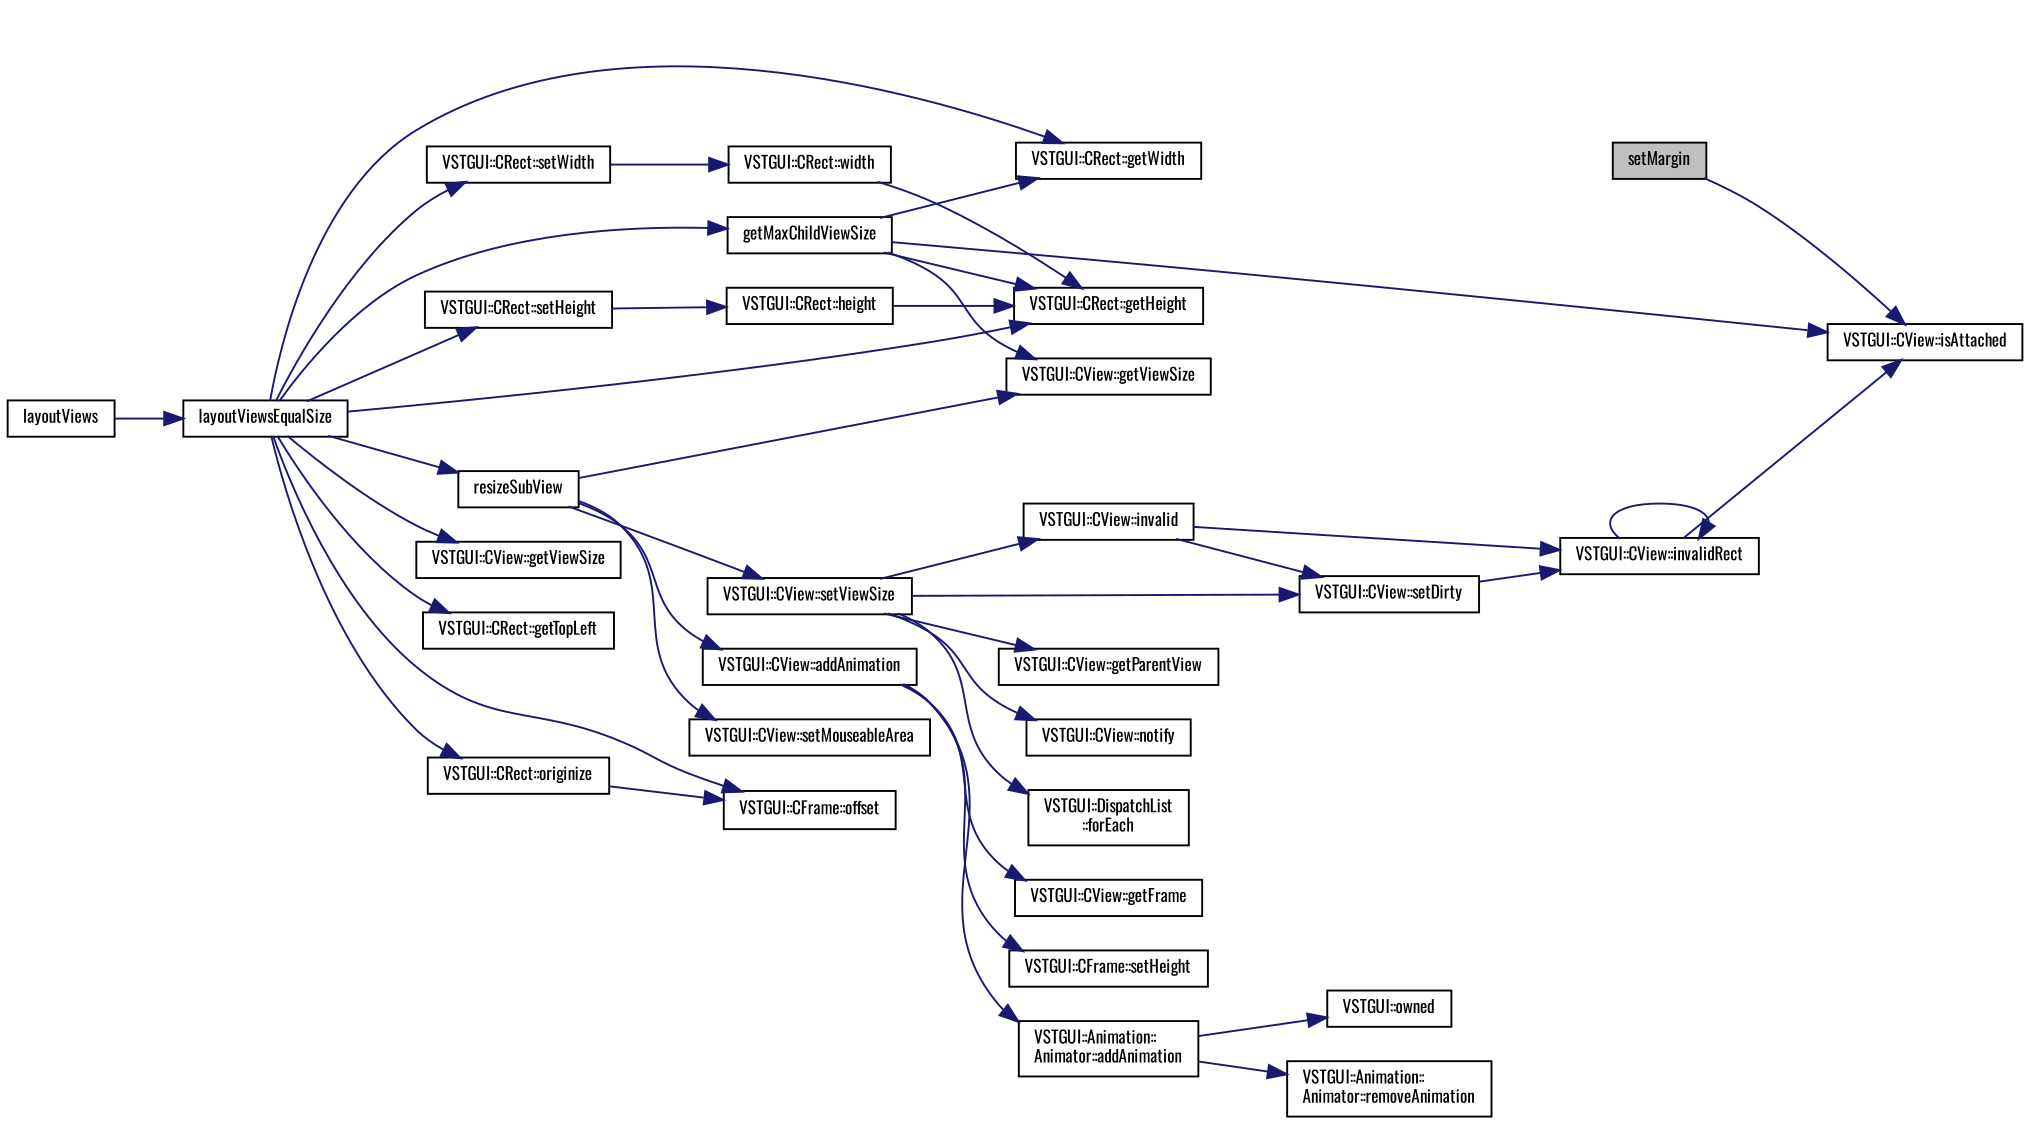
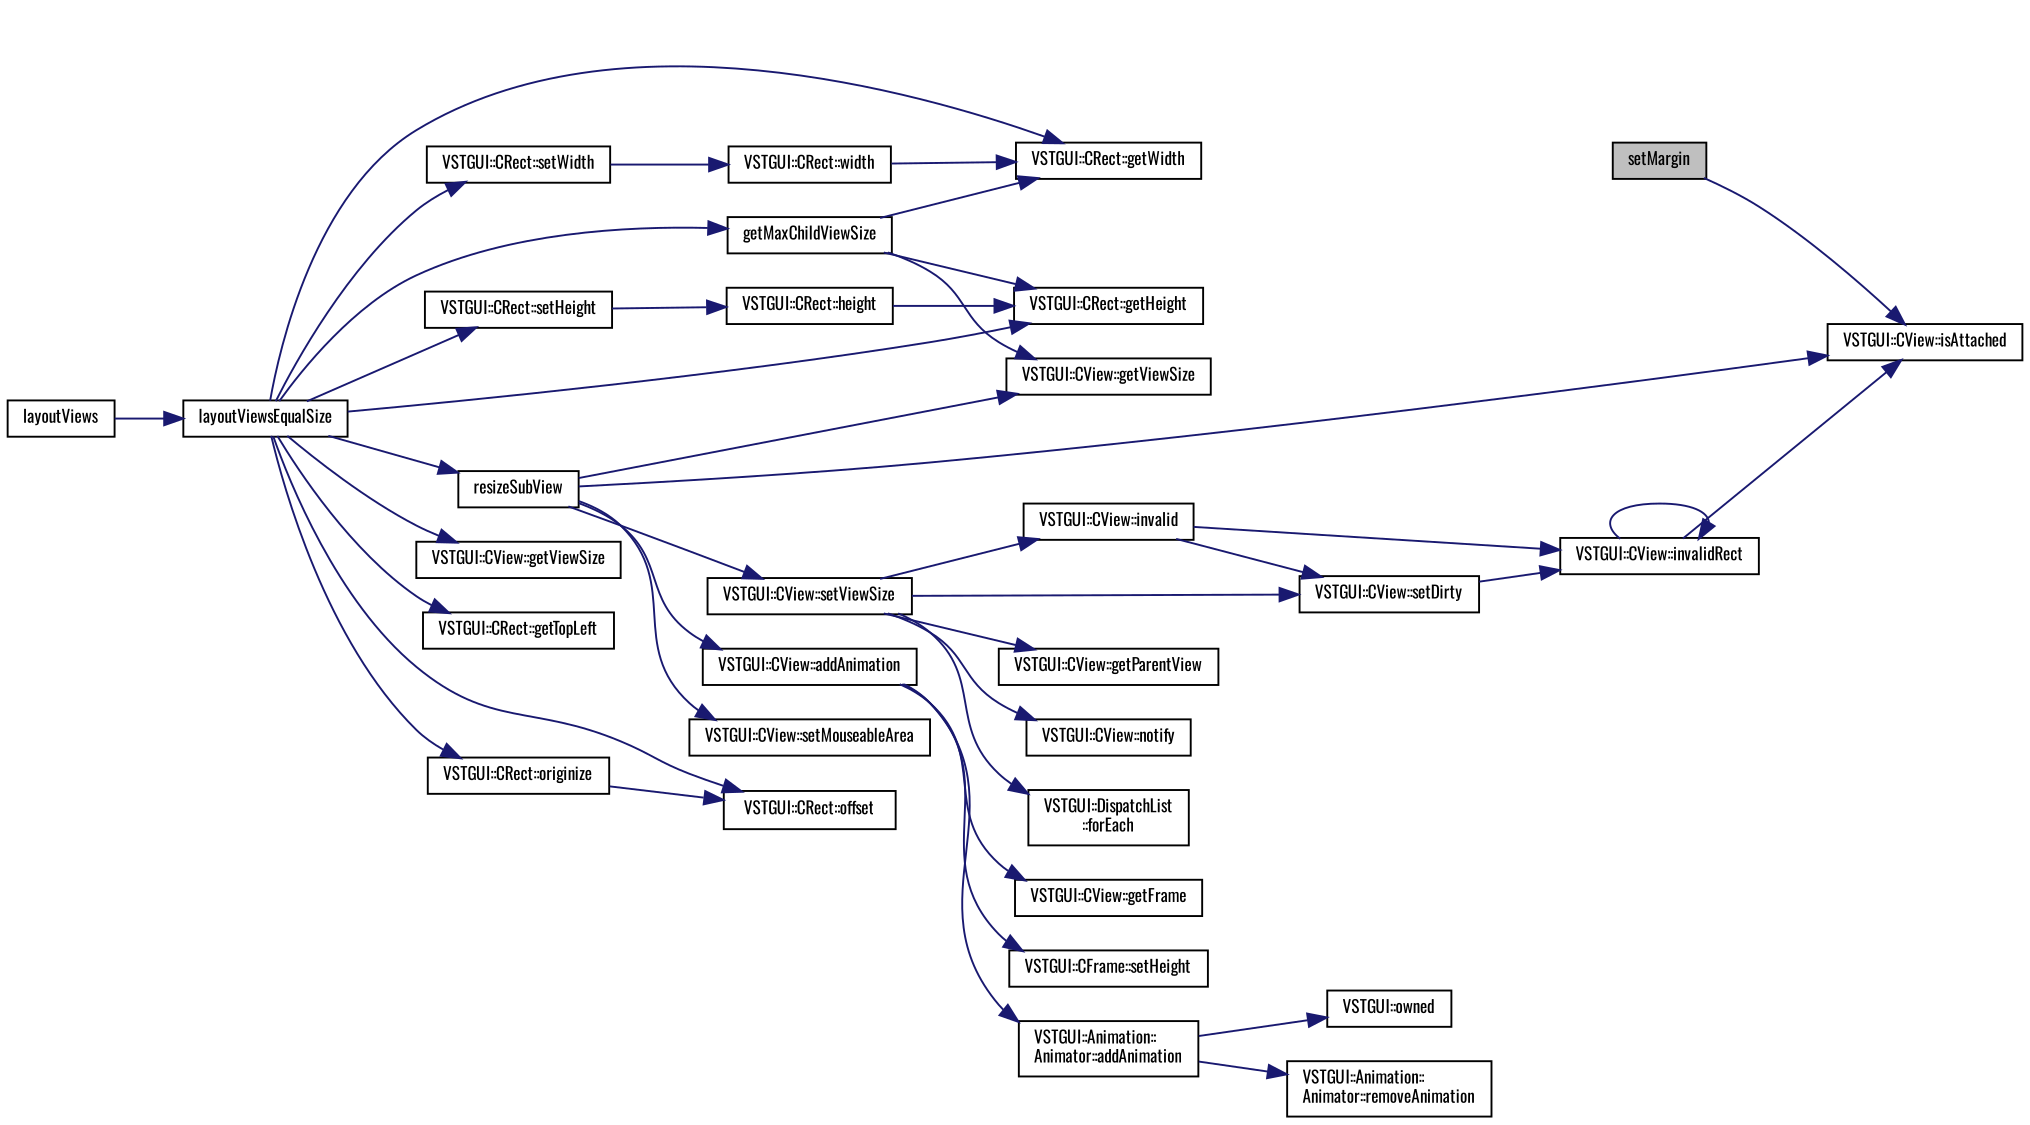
edge "VSTGUI::CRect::width" -> "VSTGUI::CRect::getHeight": now "VSTGUI::CRect::width" -> "VSTGUI::CRect::getWidth"
edge "getMaxChildViewSize" -> "VSTGUI::CView::isAttached": now "resizeSubView" -> "VSTGUI::CView::isAttached"
node "VSTGUI::CFrame::offset": label "VSTGUI::CFrame::offset" -> "VSTGUI::CRect::offset"
